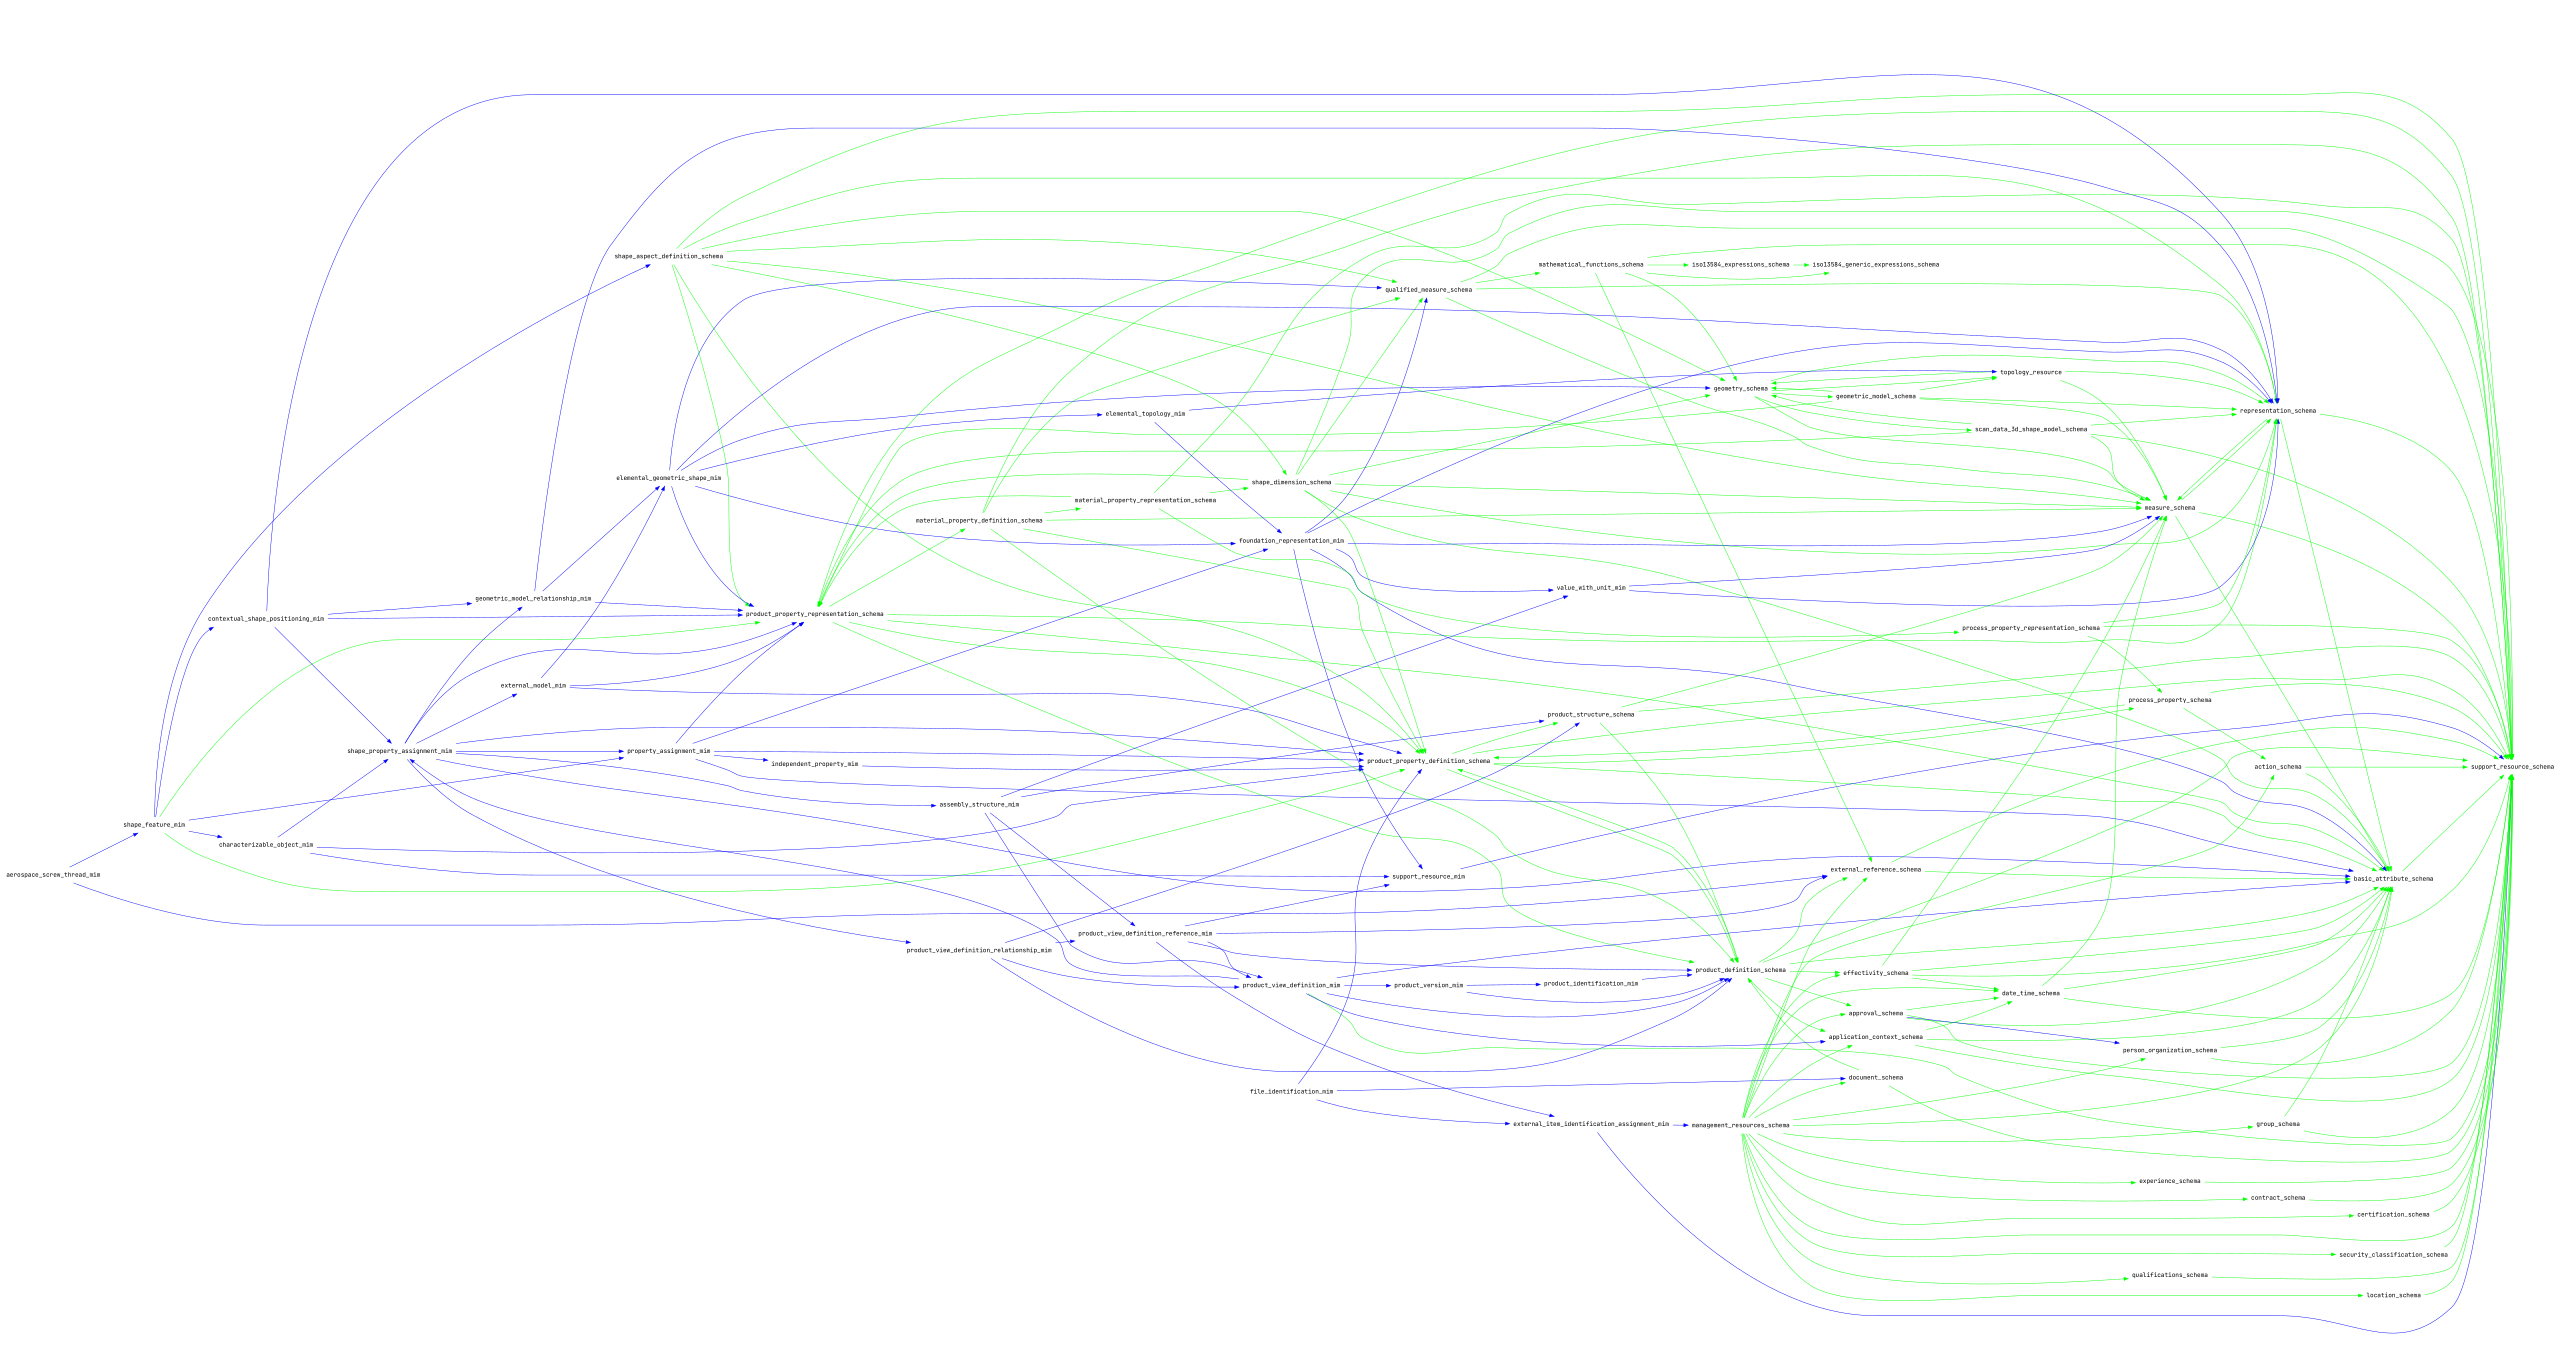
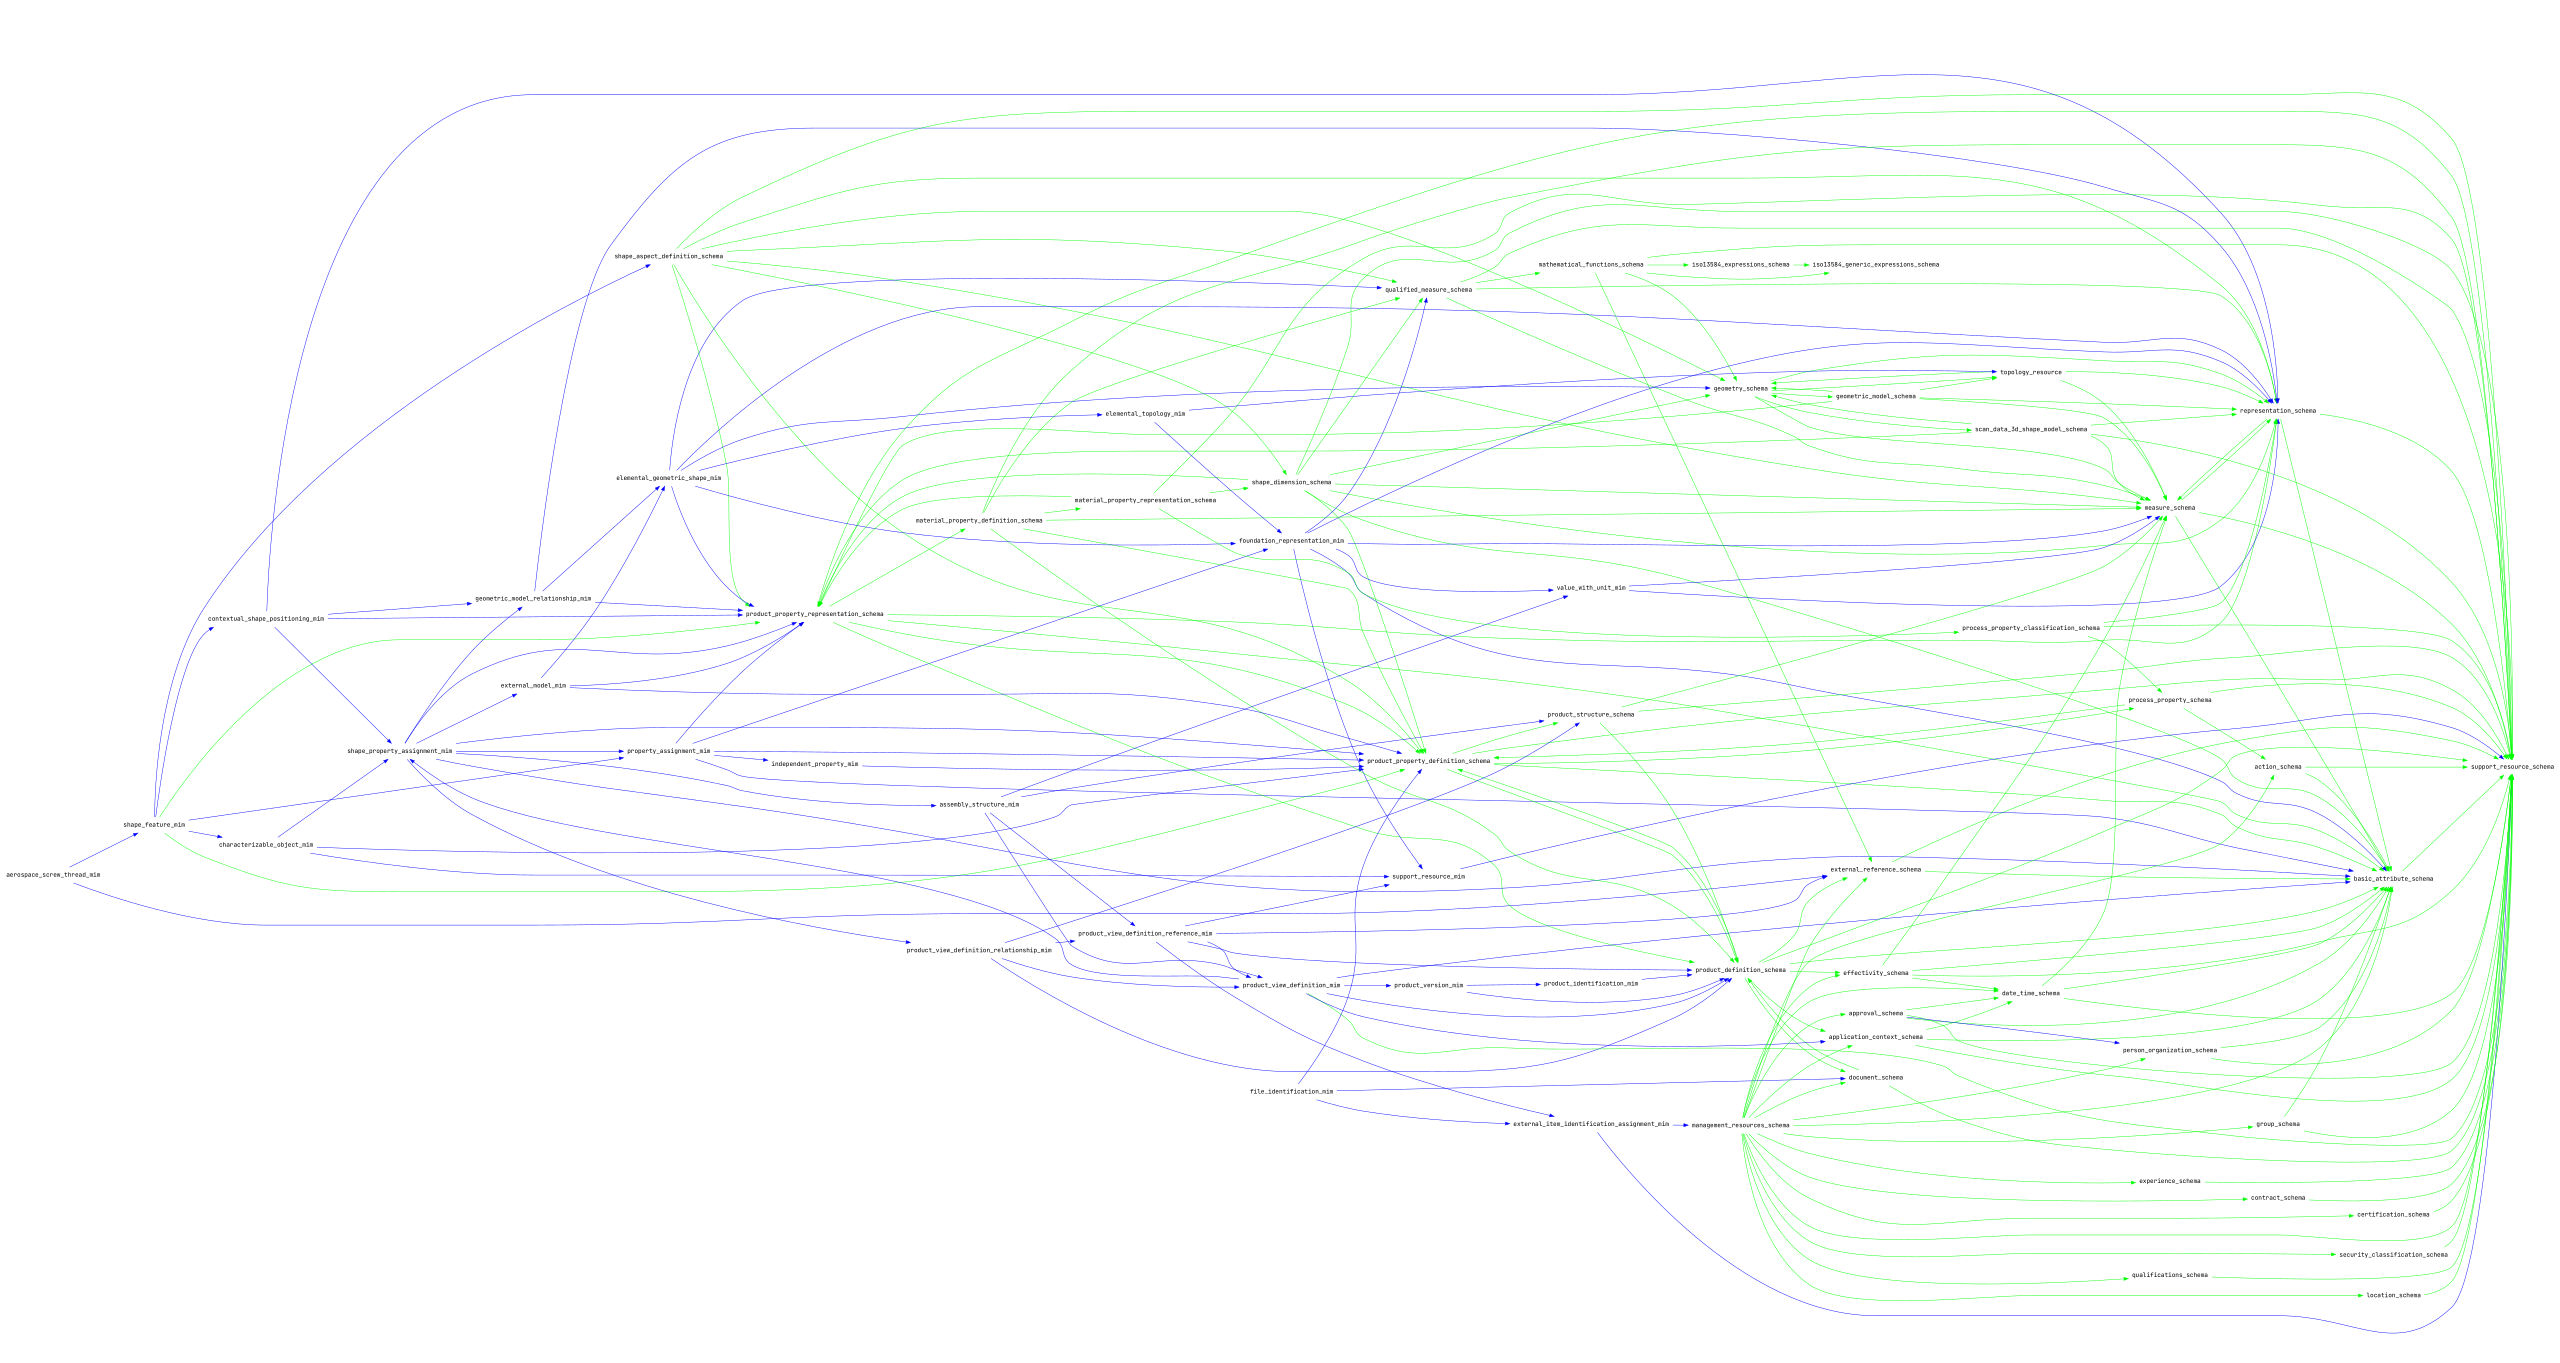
node "process_property_representation_schema": label "process_property_representation_schema" -> "process_property_classification_schema"
edge "product_definition_schema" -> "approval_schema": now "product_definition_schema" -> "document_schema"
